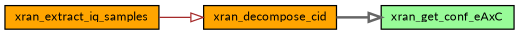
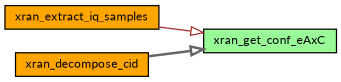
edge "xran_extract_iq_samples" -> "xran_decompose_cid": now "xran_extract_iq_samples" -> "xran_get_conf_eAxC"
